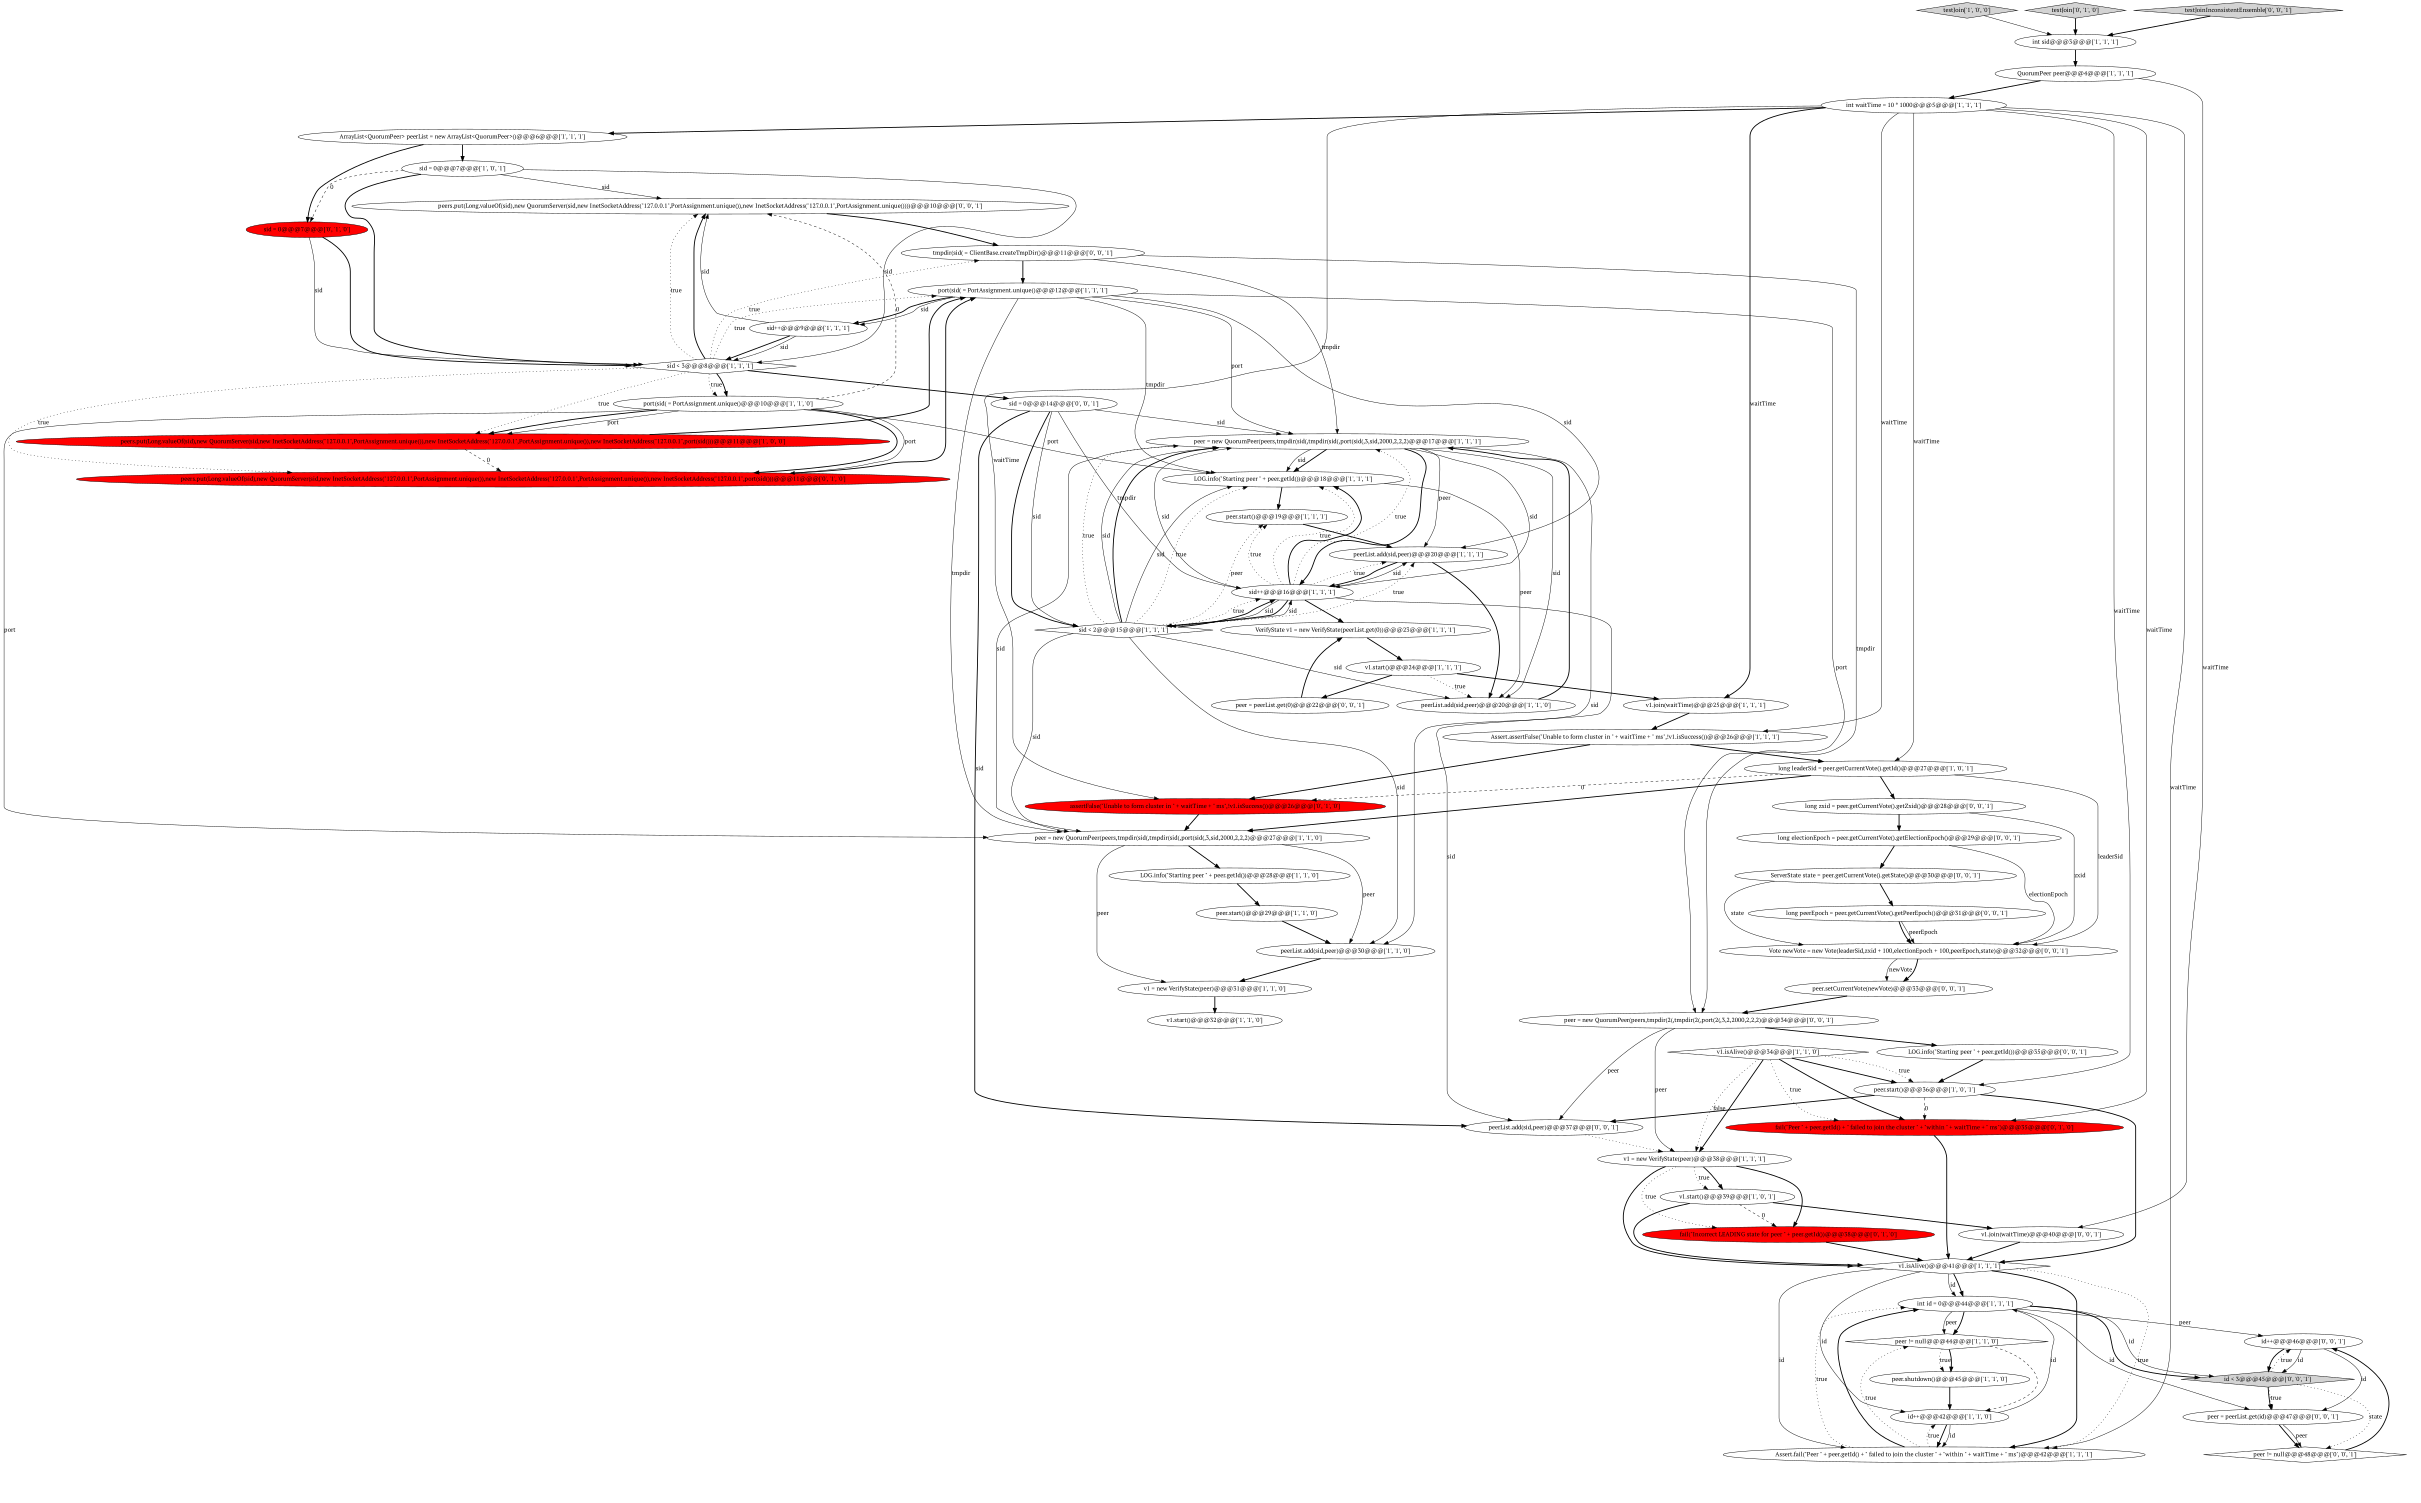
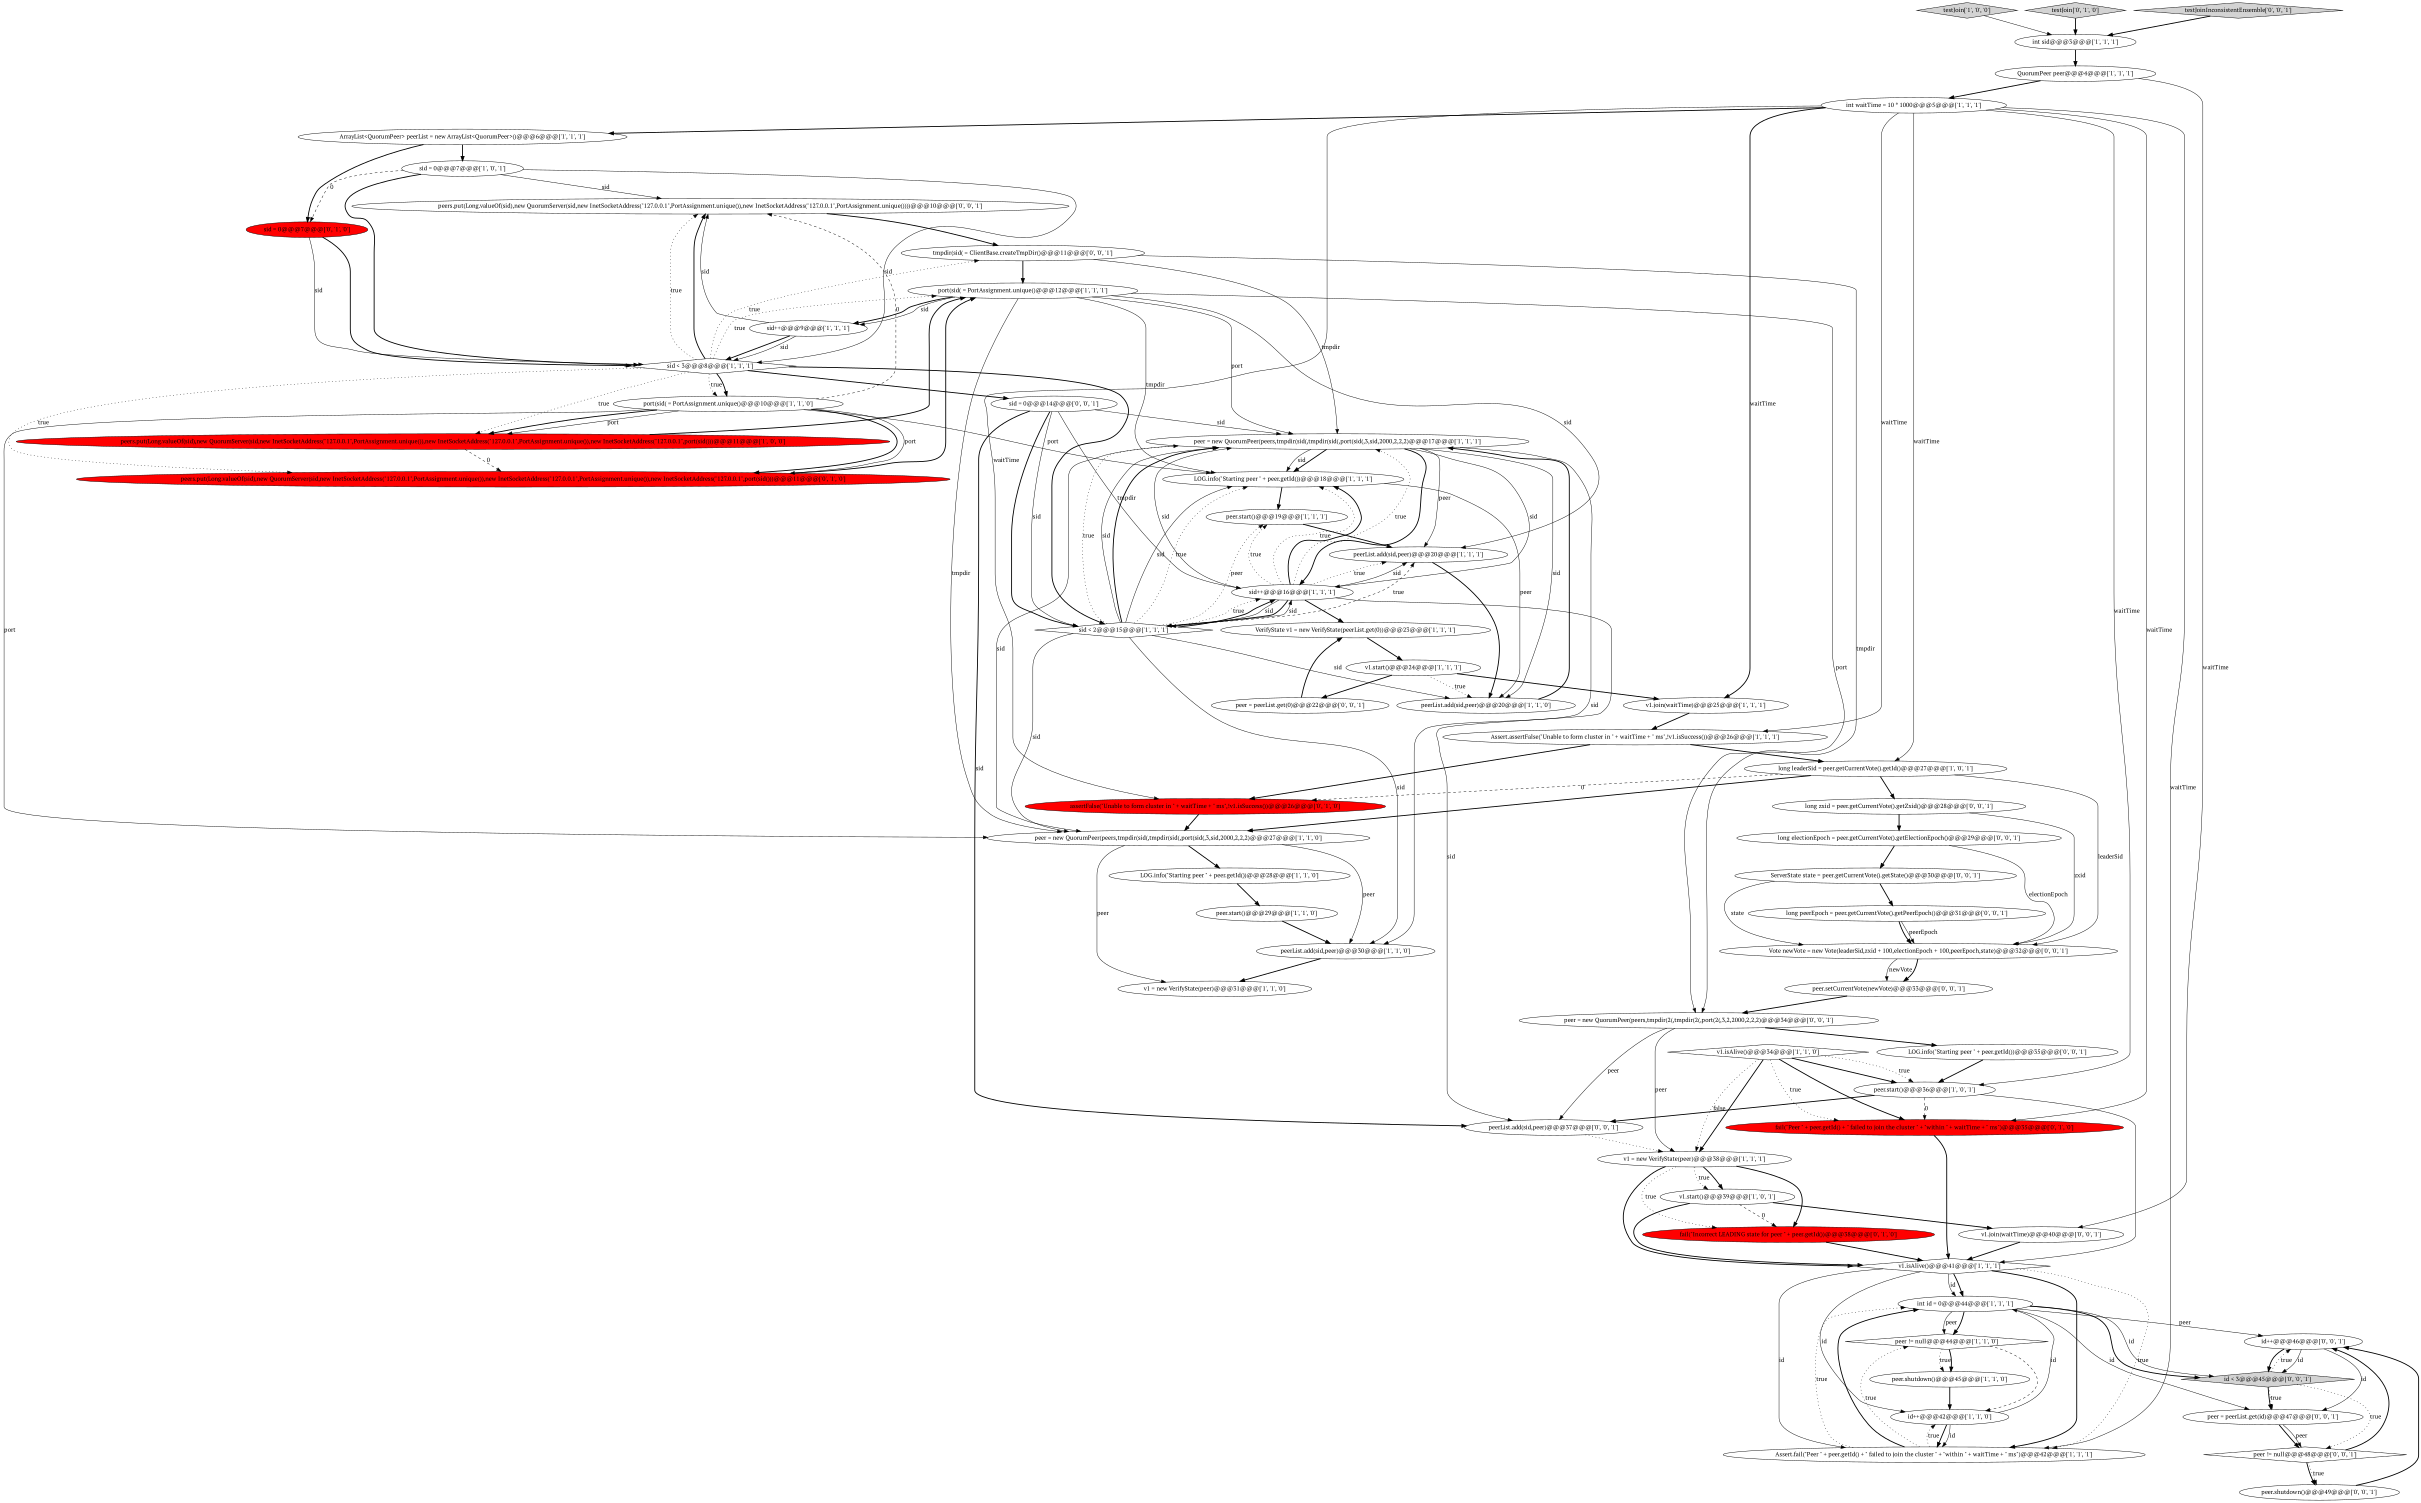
edge "sid < 3@@@8@@@['1', '1', '1']" -> "sid < 2@@@15@@@['1', '1', '1']": added
edge "peerList.add(sid,peer)@@@20@@@['1', '1', '1']" -> "sid++@@@16@@@['1', '1', '1']": removed
edge "sid < 2@@@15@@@['1', '1', '1']" -> "peerList.add(sid,peer)@@@20@@@['1', '1', '1']": style dotted -> dashed
node "v1.start()@@@32@@@['1', '1', '0']": removed
edge "peer.start()@@@36@@@['1', '0', '1']" -> "v1.isAlive()@@@41@@@['1', '1', '1']": style bold -> solid
edge "id < 3@@@45@@@['0', '0', '1']" -> "peer != null@@@48@@@['0', '0', '1']": label "state" -> "true"
node "peer.shutdown()@@@49@@@['0', '0', '1']": added
